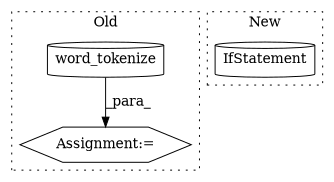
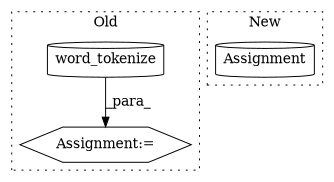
node "IfStatement": label "IfStatement" -> "Assignment"
